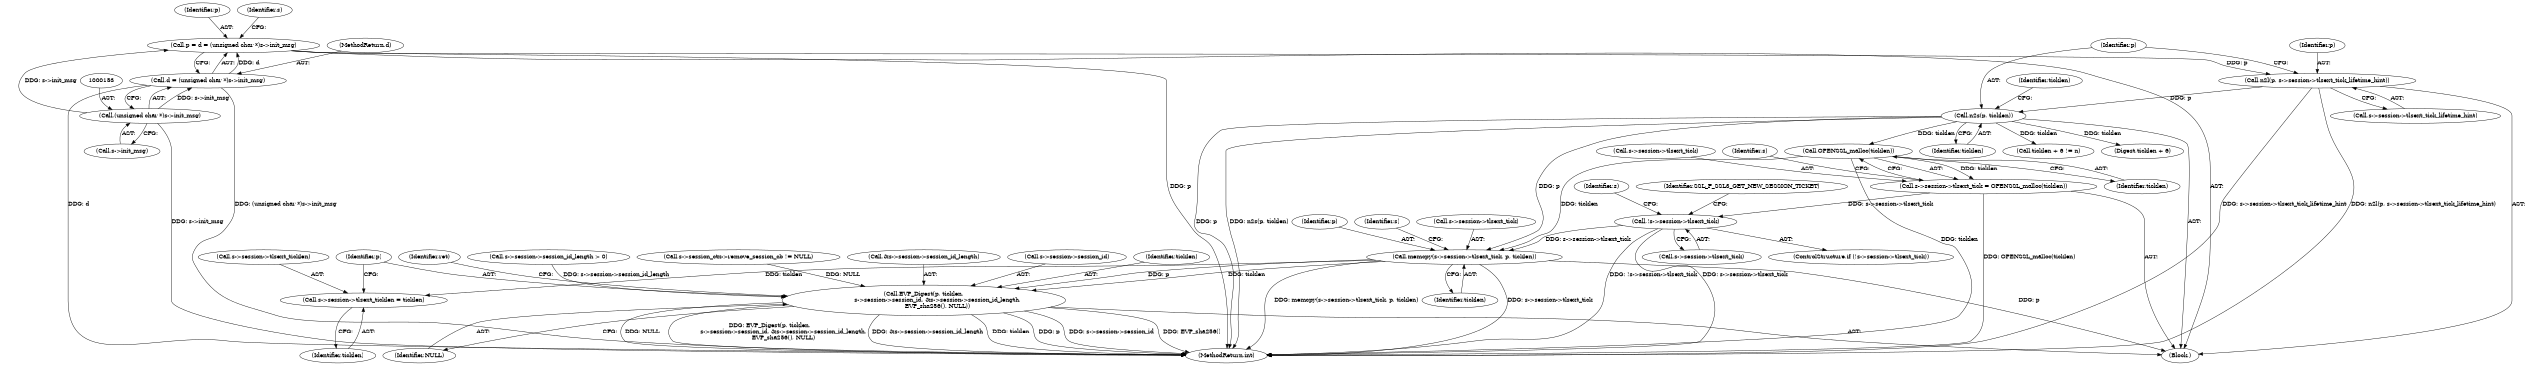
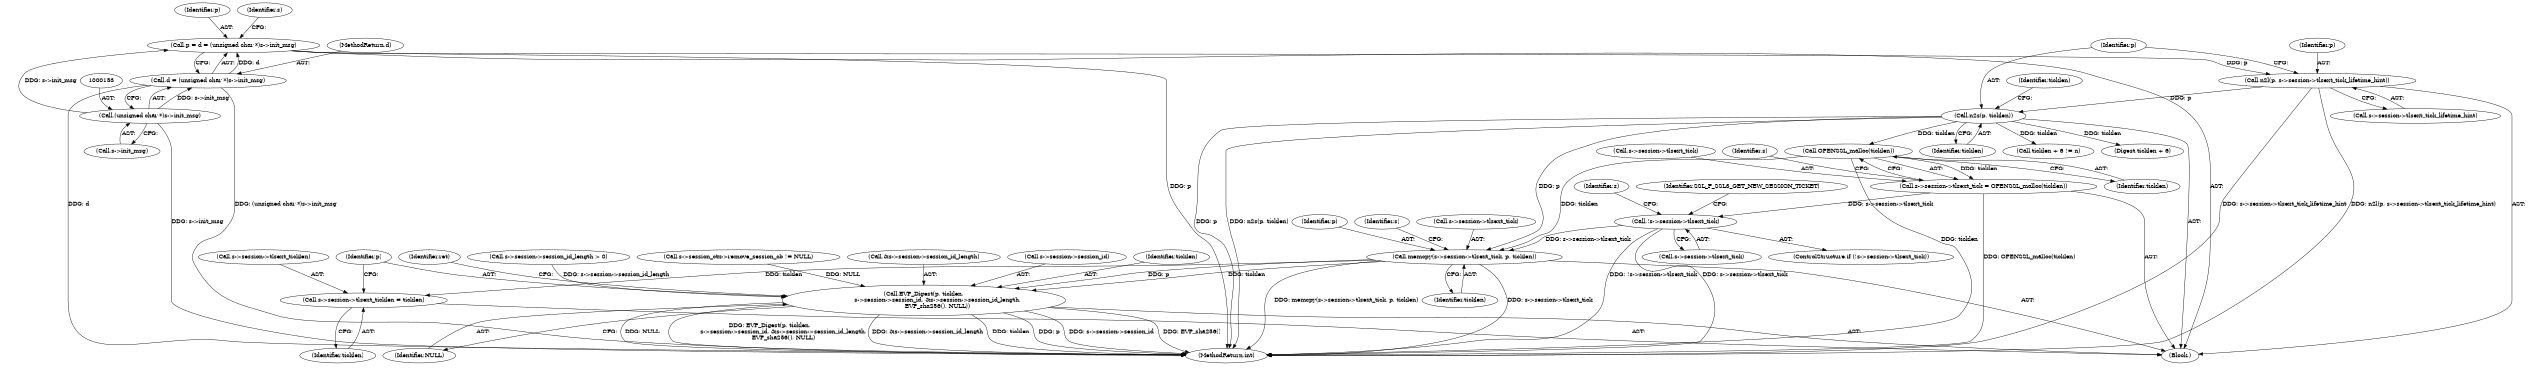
edge "(Call,memcpy(s->session->tlsext_tick, p, ticklen))" -> "(Block,)": label "DDG: p" -> "AST: "
edge "(Call,s->session->tlsext_ticklen = ticklen)" -> "(Block,)": added, label "AST:"
